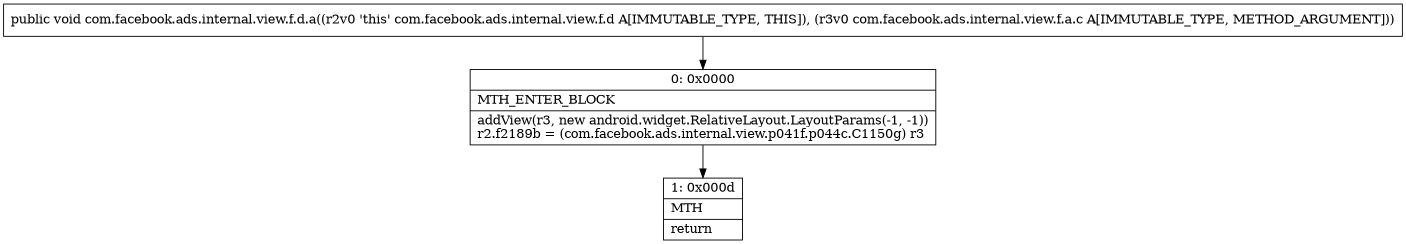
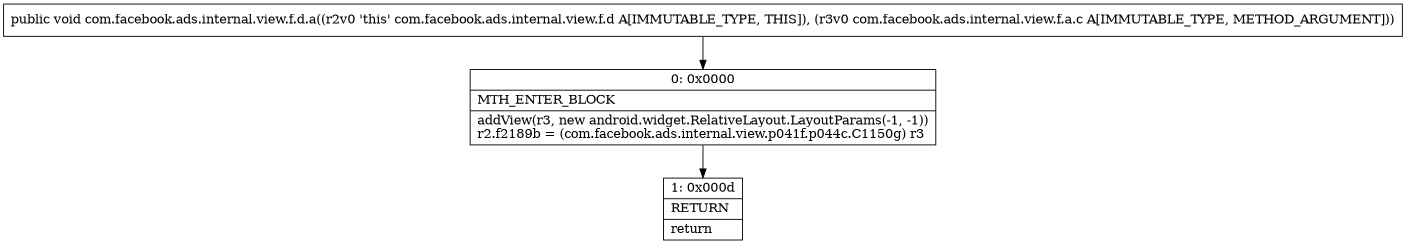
node "1: 0x000d": text "MTH" -> "RETURN"
